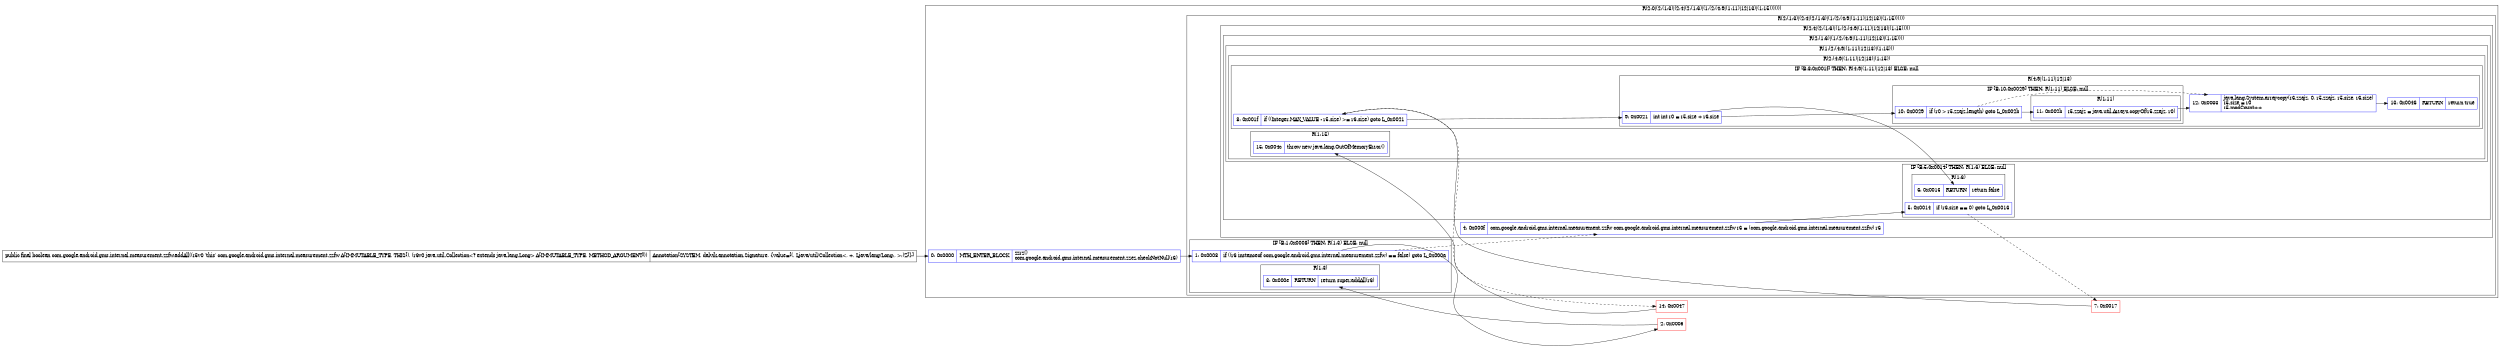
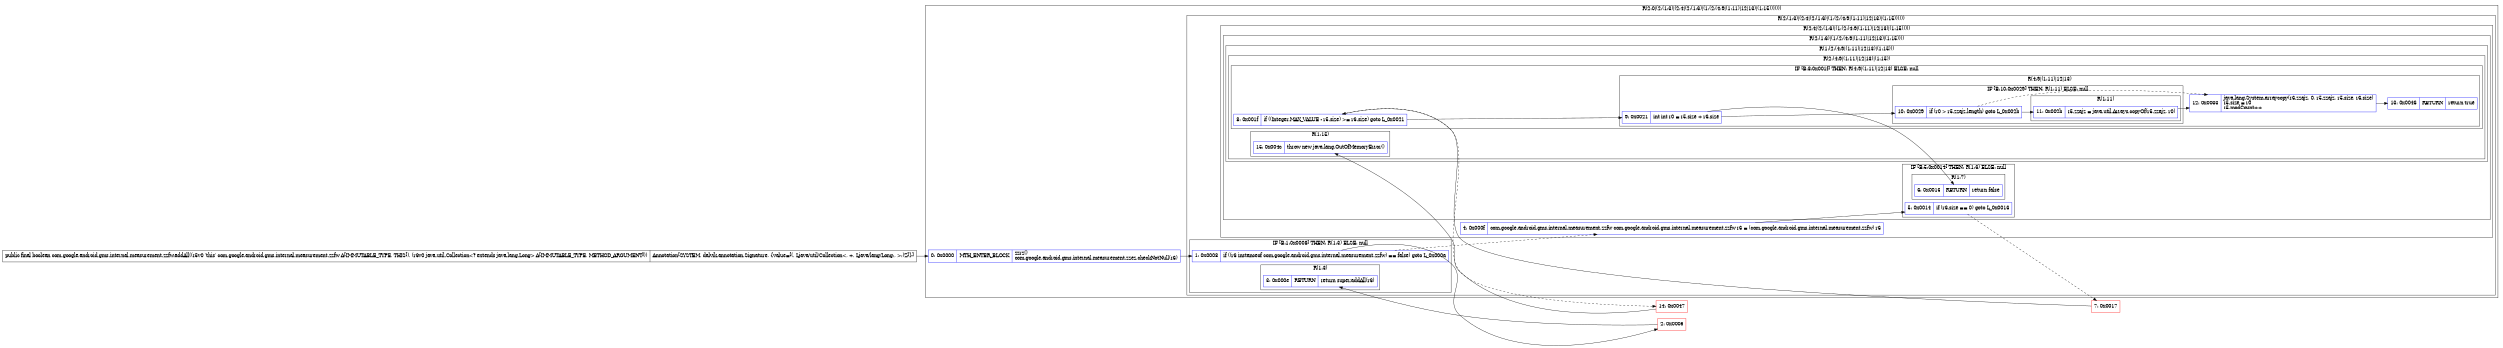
cluster "R(1:6)": label "R(1:6)" -> "R(1:7)"
